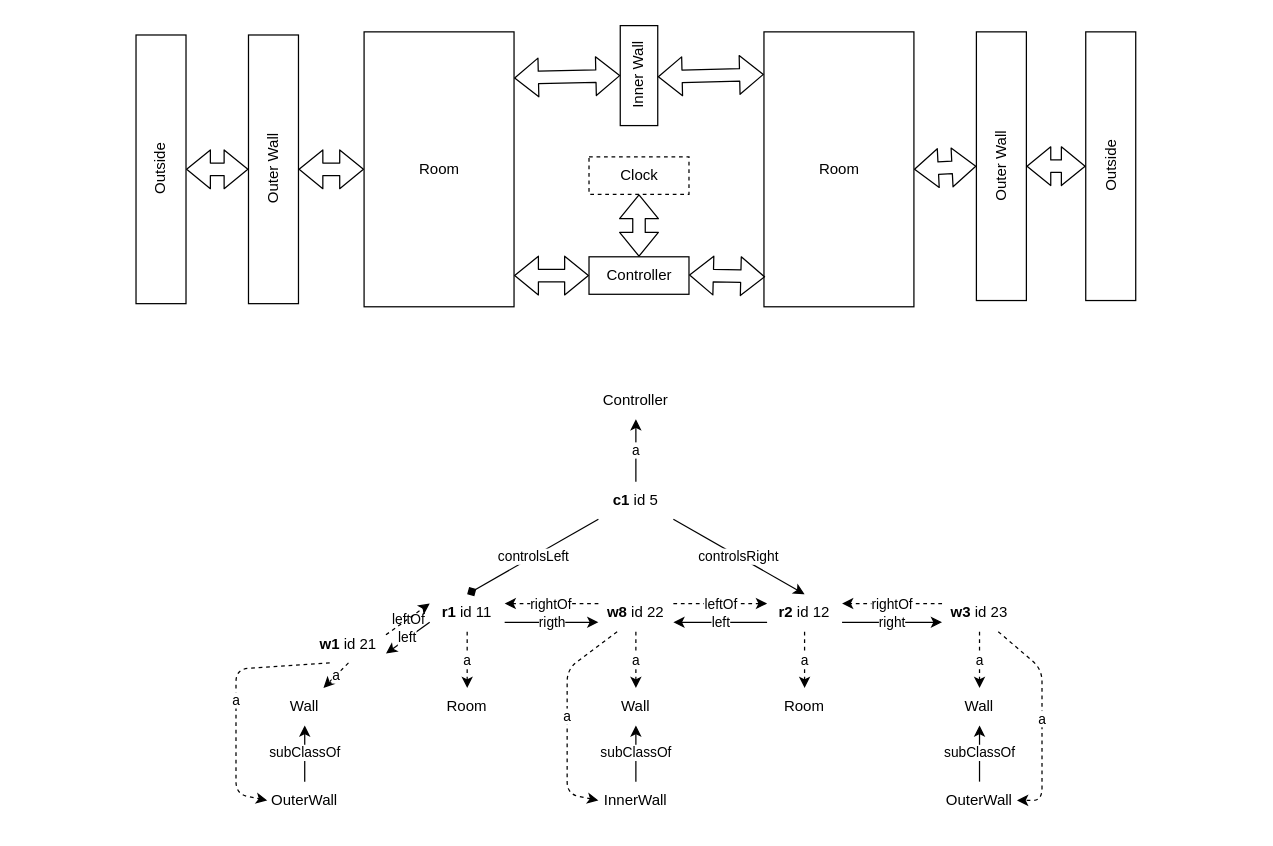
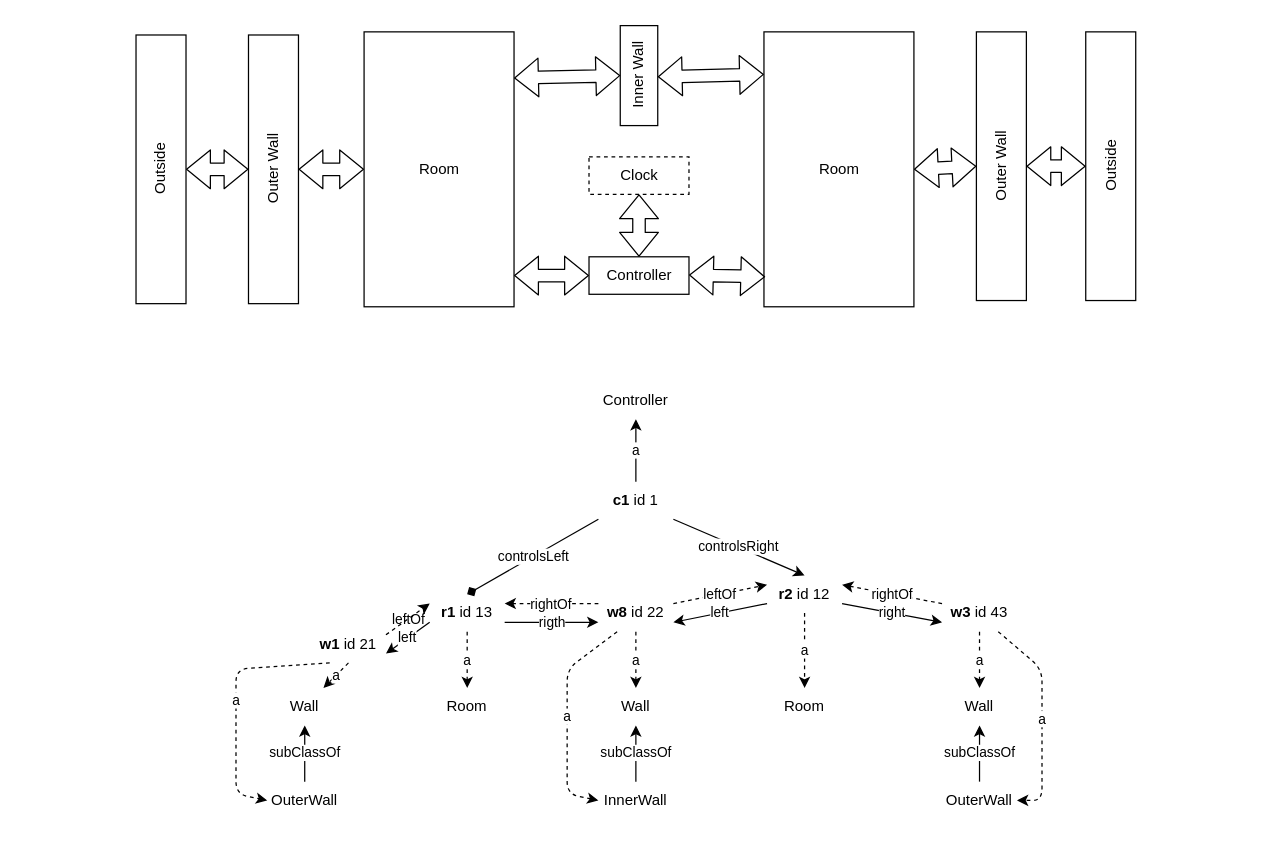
node "c1 id 5": label "c1 id 5" -> "c1 id 1"
node "r1 id 11": label "r1 id 11" -> "r1 id 13"
node "r2 id 12": moved (804, 613) -> (804, 594)
node "w3 id 23": label "w3 id 23" -> "w3 id 43"
